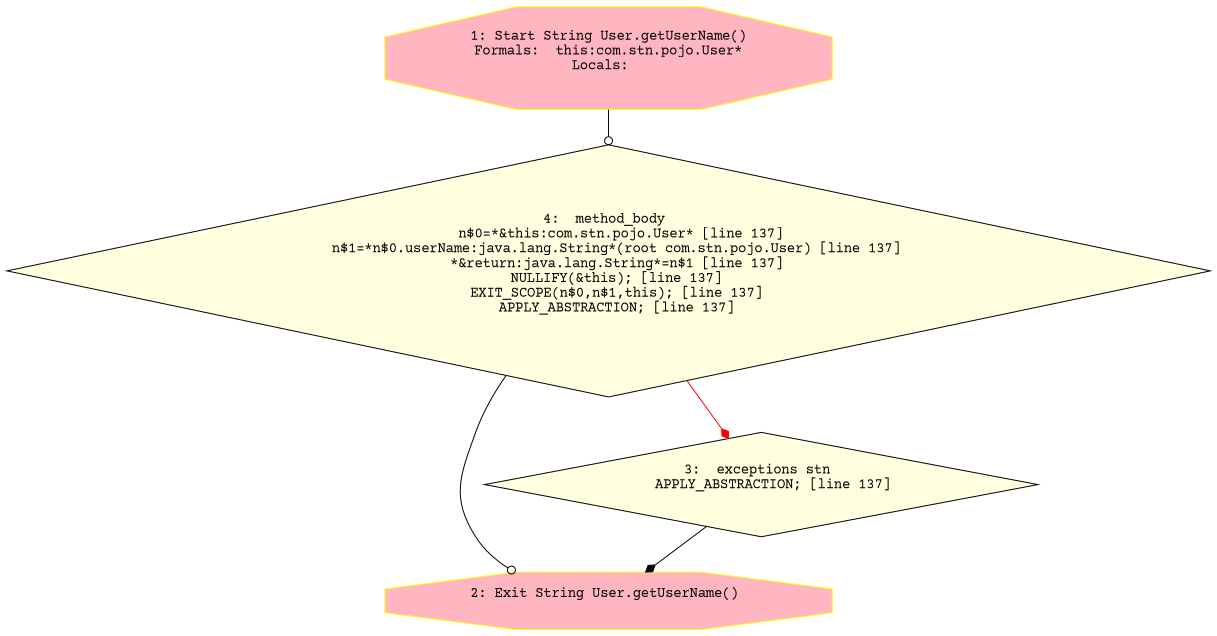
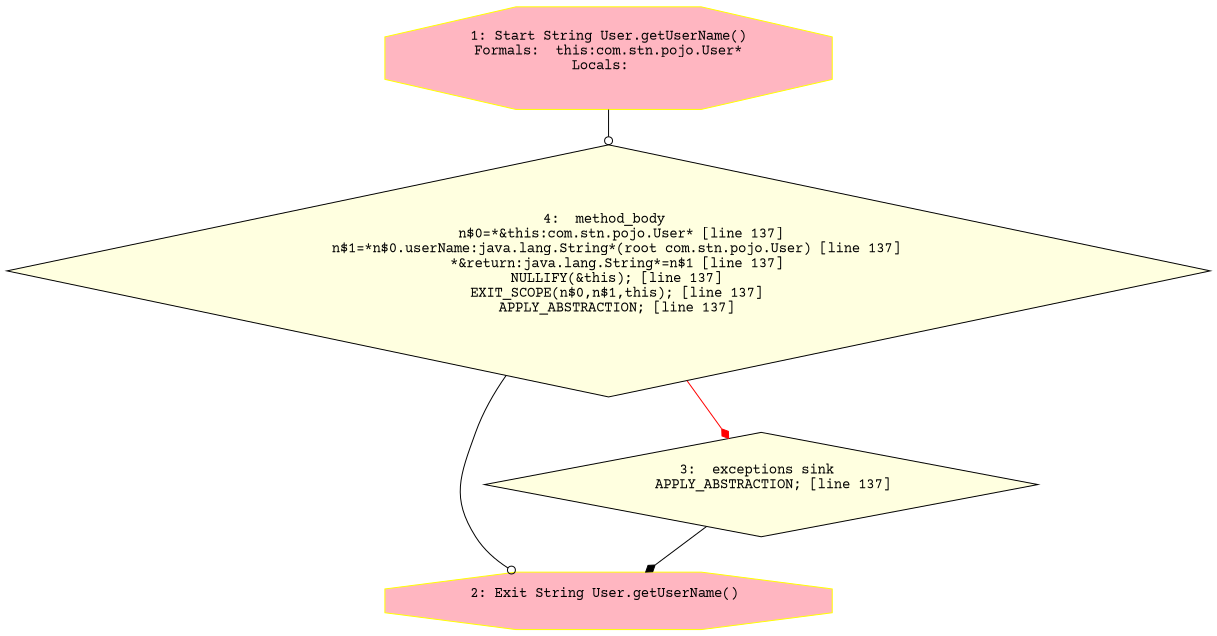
node "3:  exceptions stn APPLY_ABSTRACTION; [line 137]": label "3:  exceptions stn APPLY_ABSTRACTION; [line 137]" -> "3:  exceptions sink APPLY_ABSTRACTION; [line 137]"
